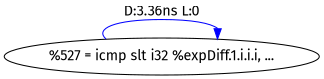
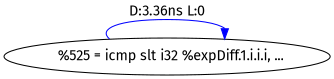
node "%527 = icmp slt i32 %expDiff.1.i.i.i, ...": label "%527 = icmp slt i32 %expDiff.1.i.i.i, ..." -> "%525 = icmp slt i32 %expDiff.1.i.i.i, ..."
